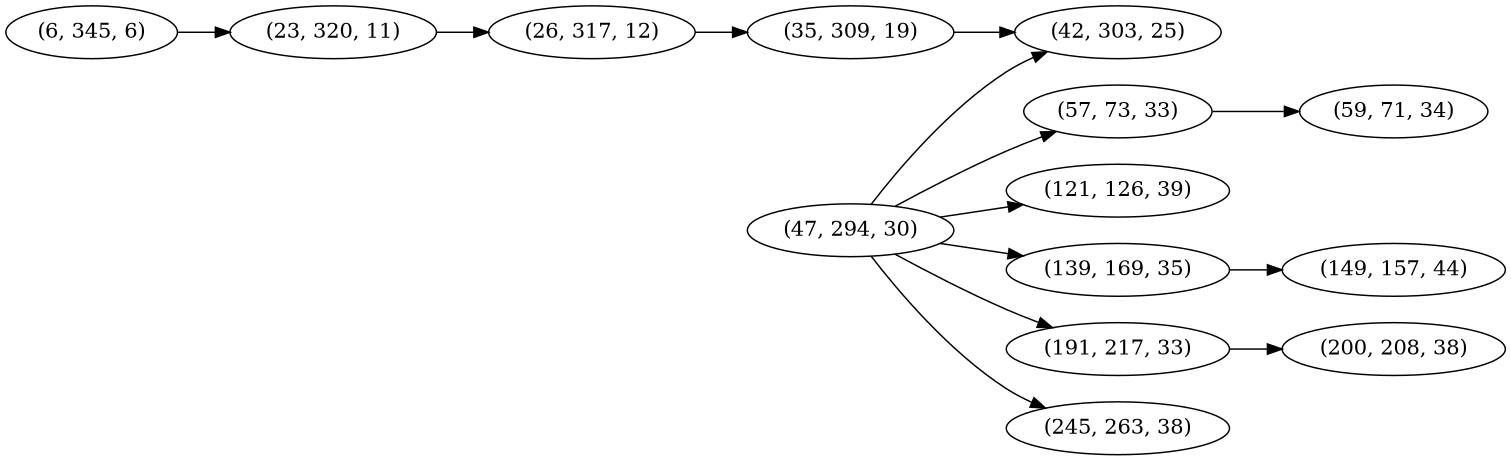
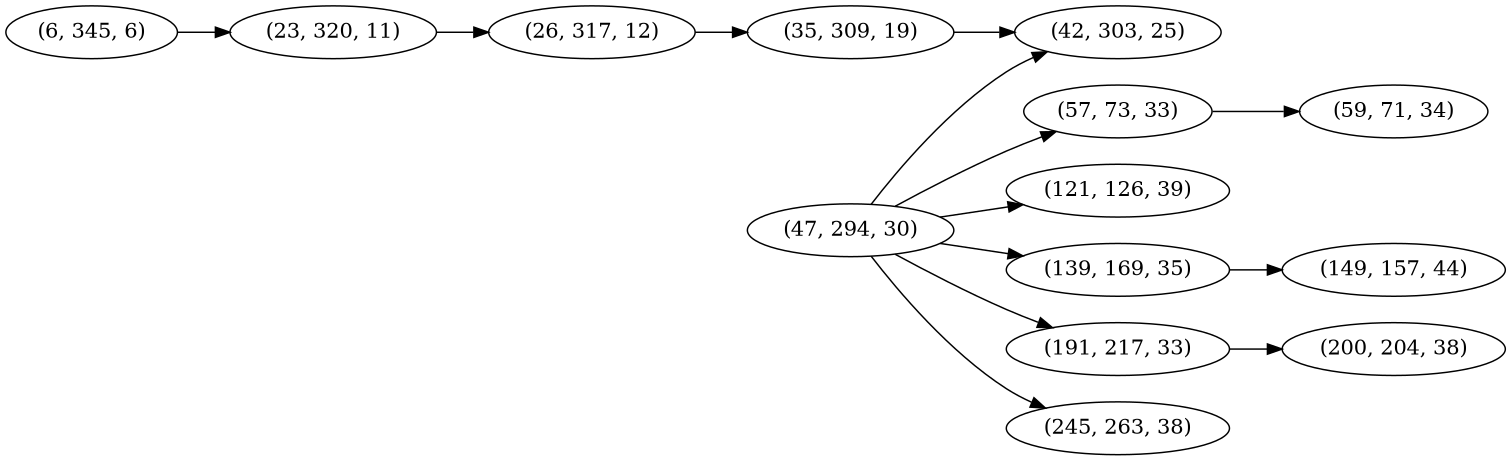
node "(200, 208, 38)": label "(200, 208, 38)" -> "(200, 204, 38)"
